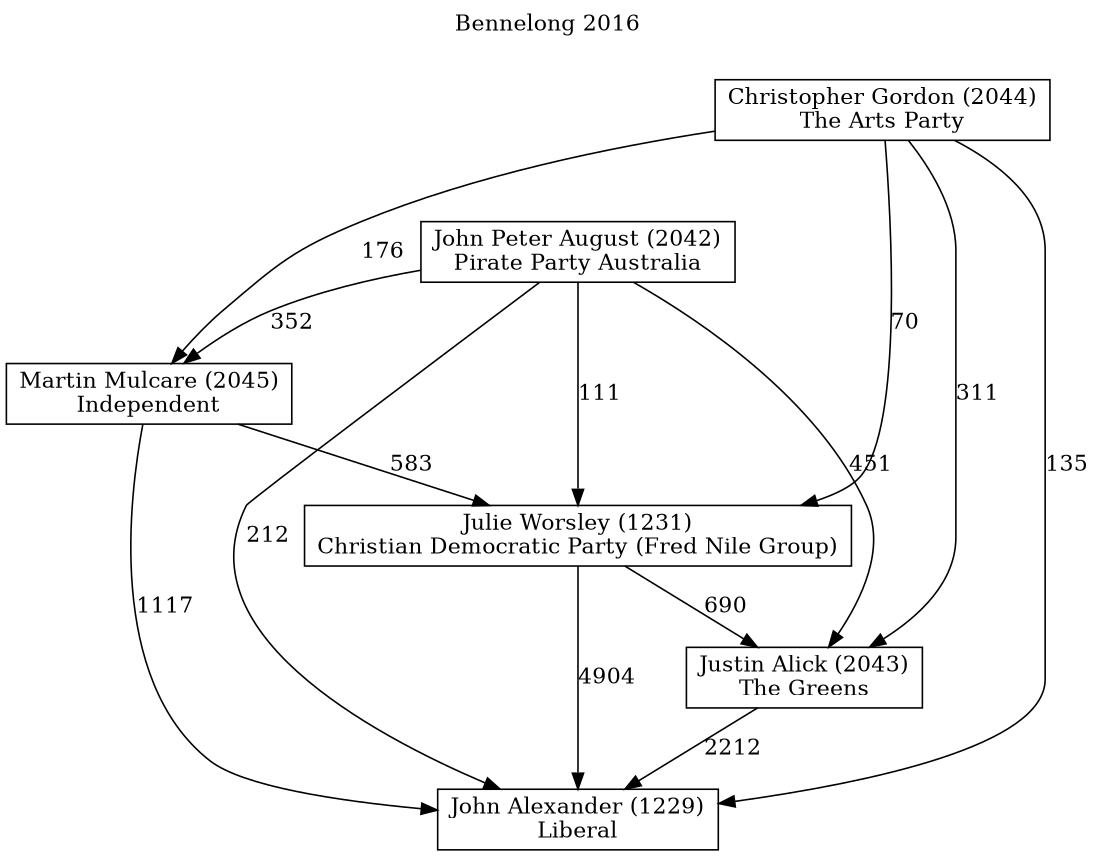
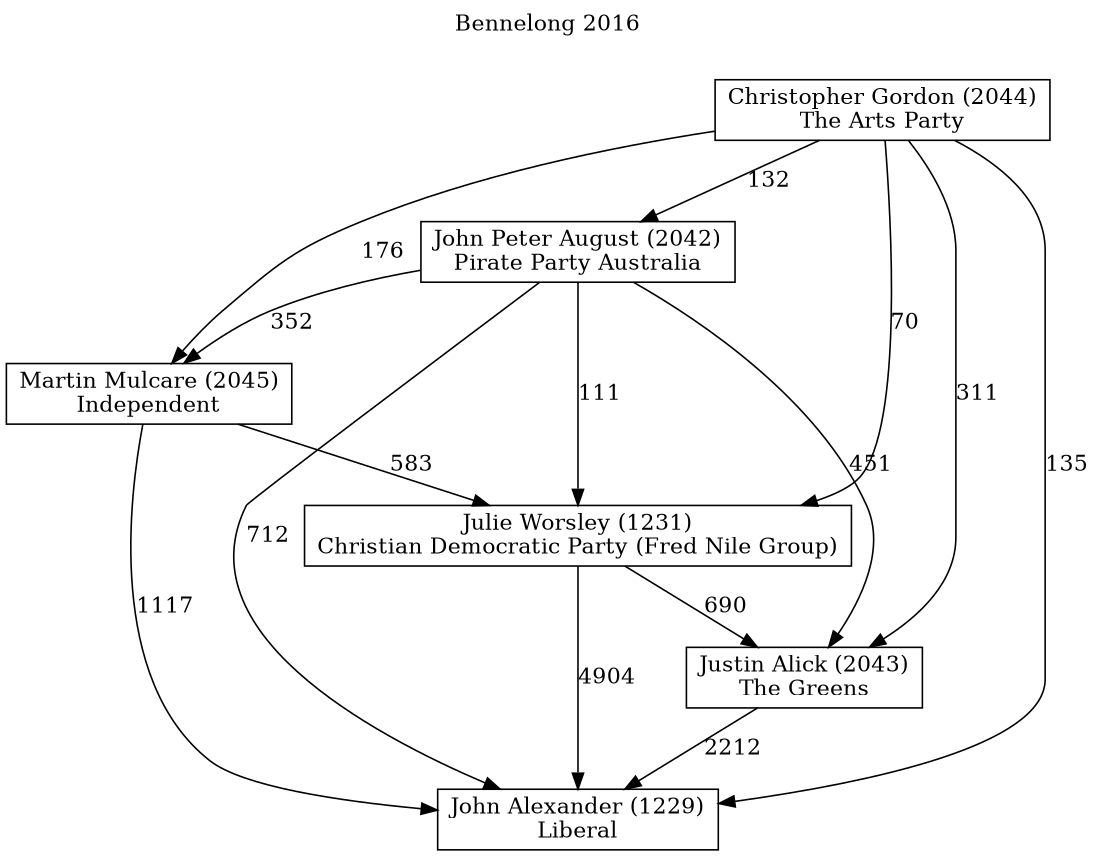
edge "Christopher Gordon (2044) The Arts Party" -> "John Peter August (2042) Pirate Party Australia": added, label "132"
edge "John Peter August (2042) Pirate Party Australia" -> "John Alexander (1229) Liberal": label "212" -> "712"
